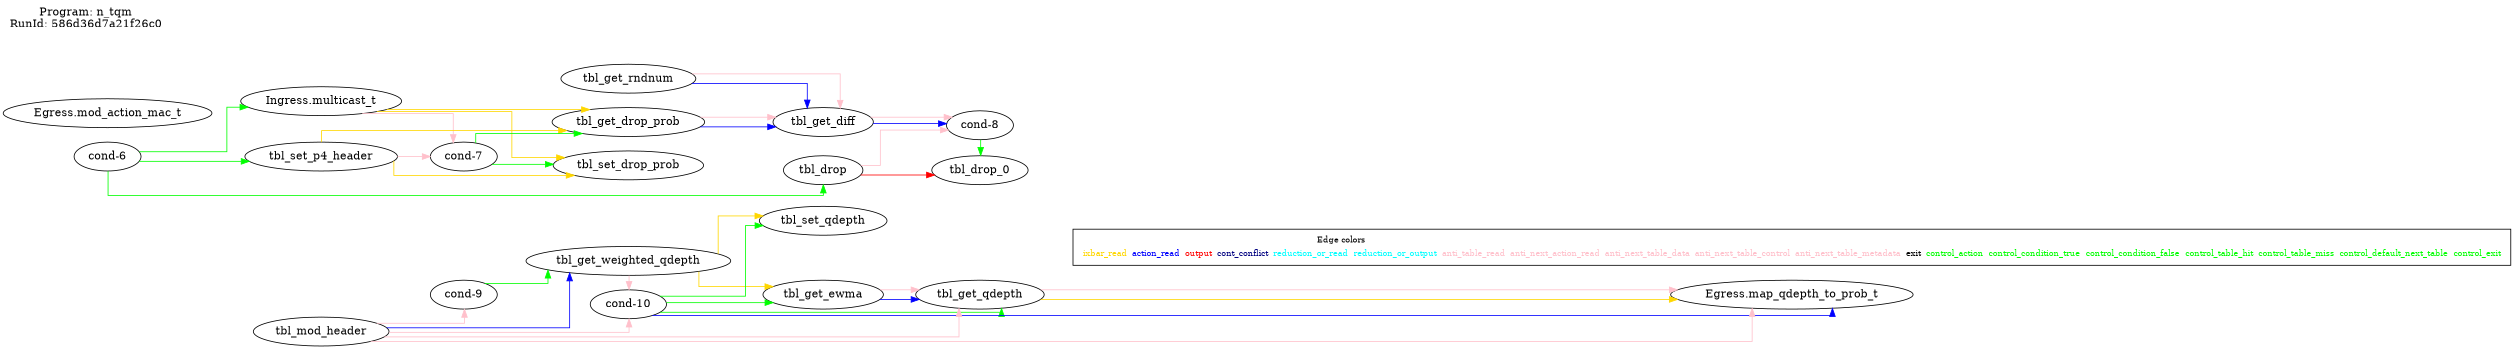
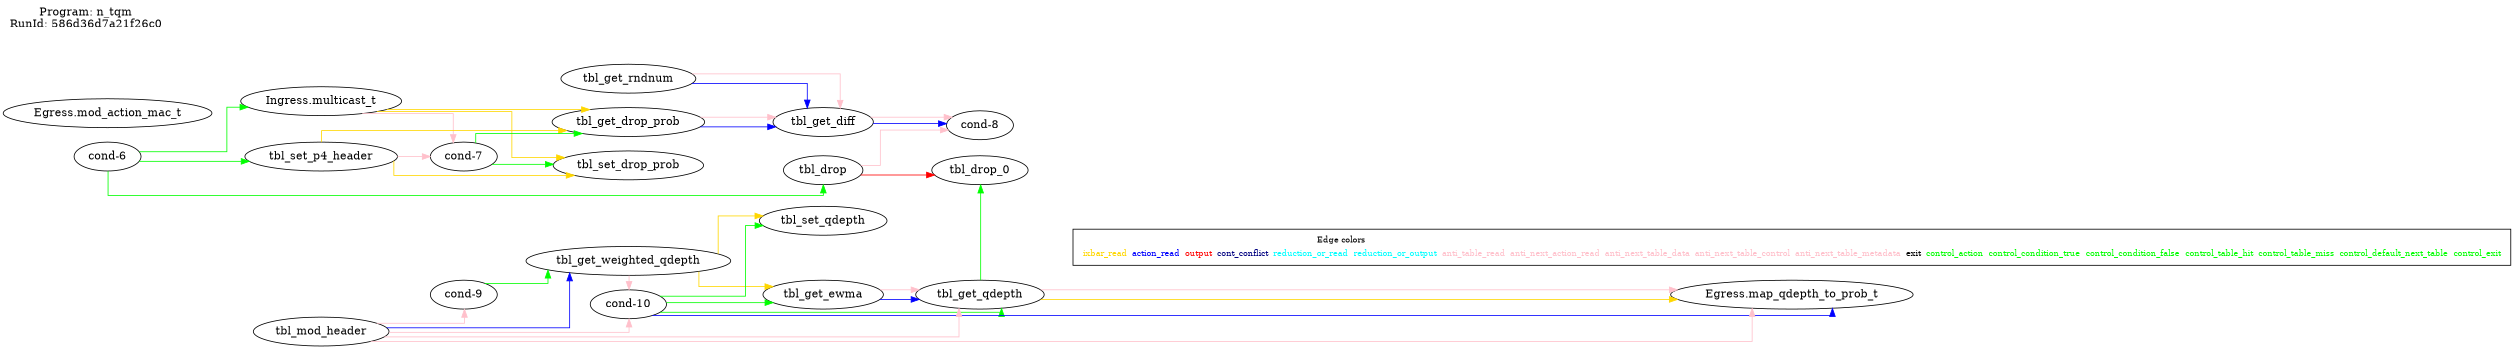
edge "cond-8" -> "tbl_drop_0": now "tbl_get_qdepth" -> "tbl_drop_0"
